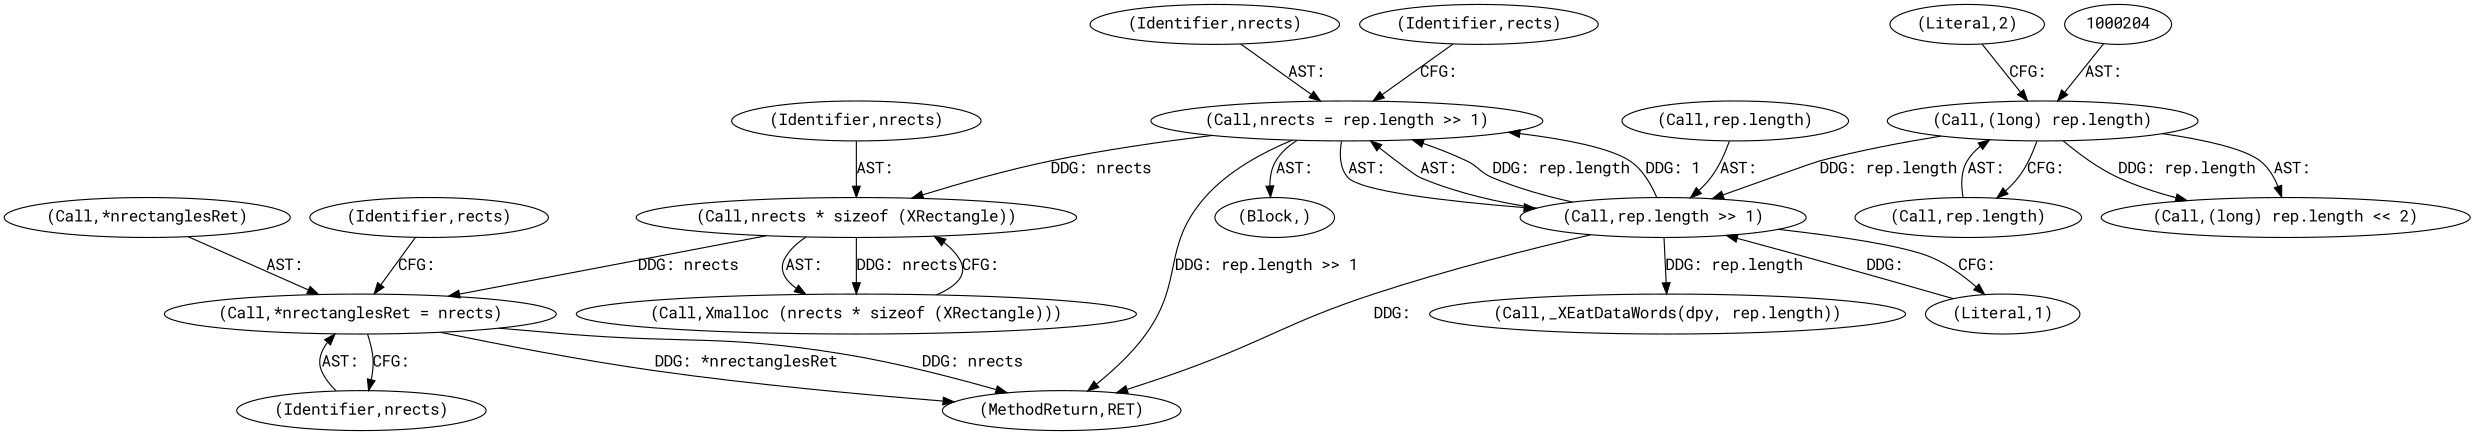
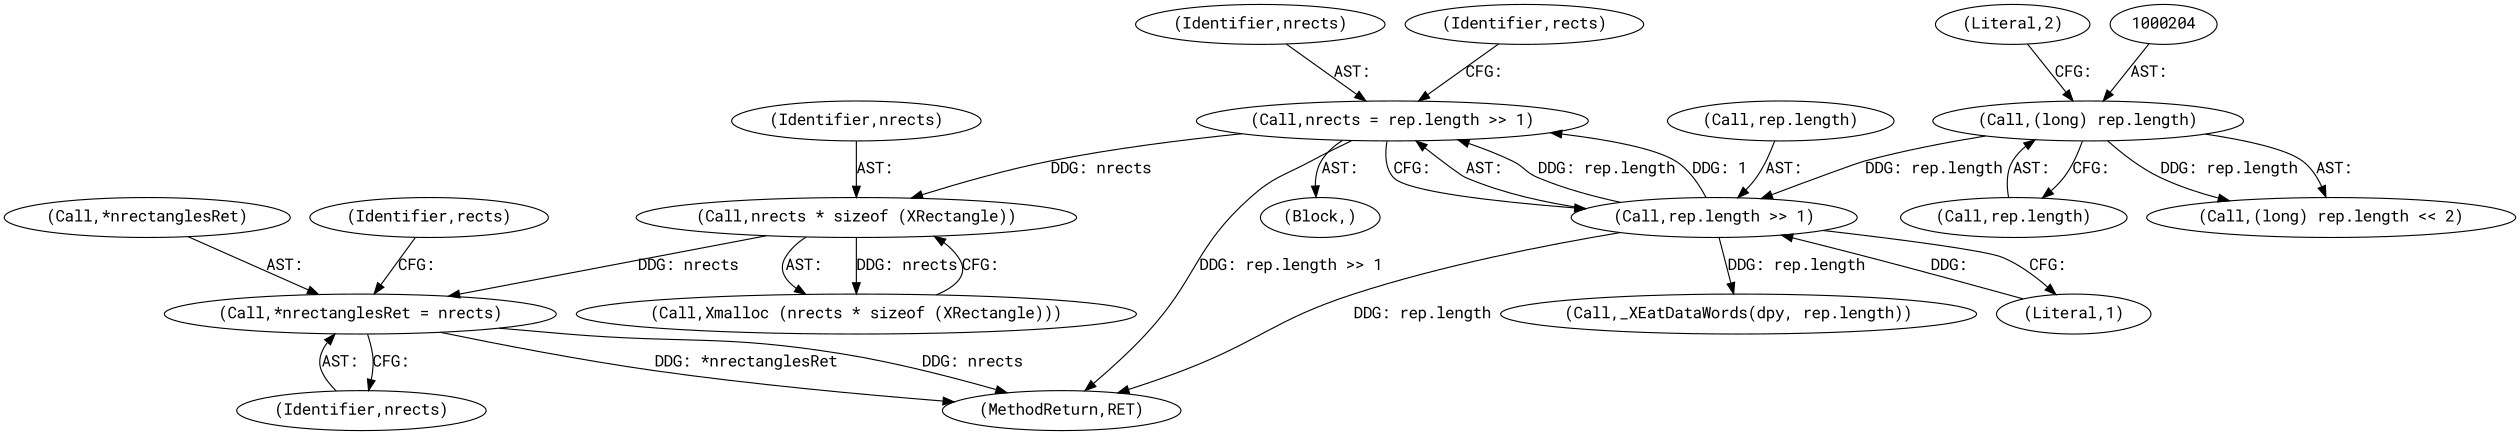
edge "(Call,nrects = rep.length >> 1)" -> "(Call,rep.length >> 1)": label "AST: " -> "CFG: "
edge "(Call,rep.length >> 1)" -> "(MethodReturn,RET)": label "DDG: " -> "DDG: rep.length"
